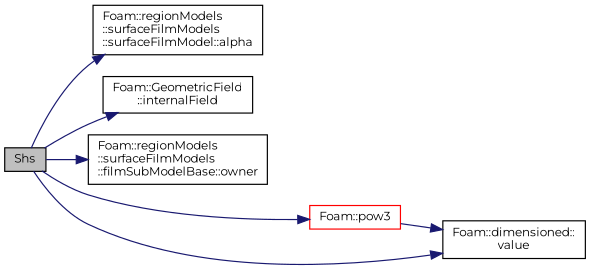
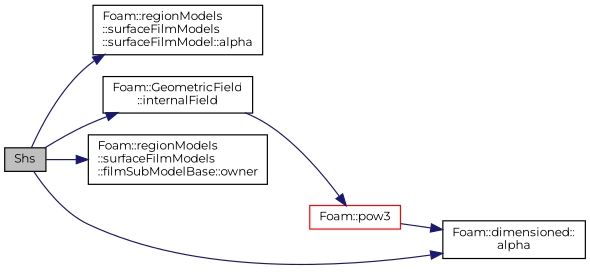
edge "Shs" -> "Foam::pow3": now "Foam::GeometricField ::internalField" -> "Foam::pow3"
node "Foam::dimensioned:: value": label "Foam::dimensioned:: value" -> "Foam::dimensioned:: alpha"
